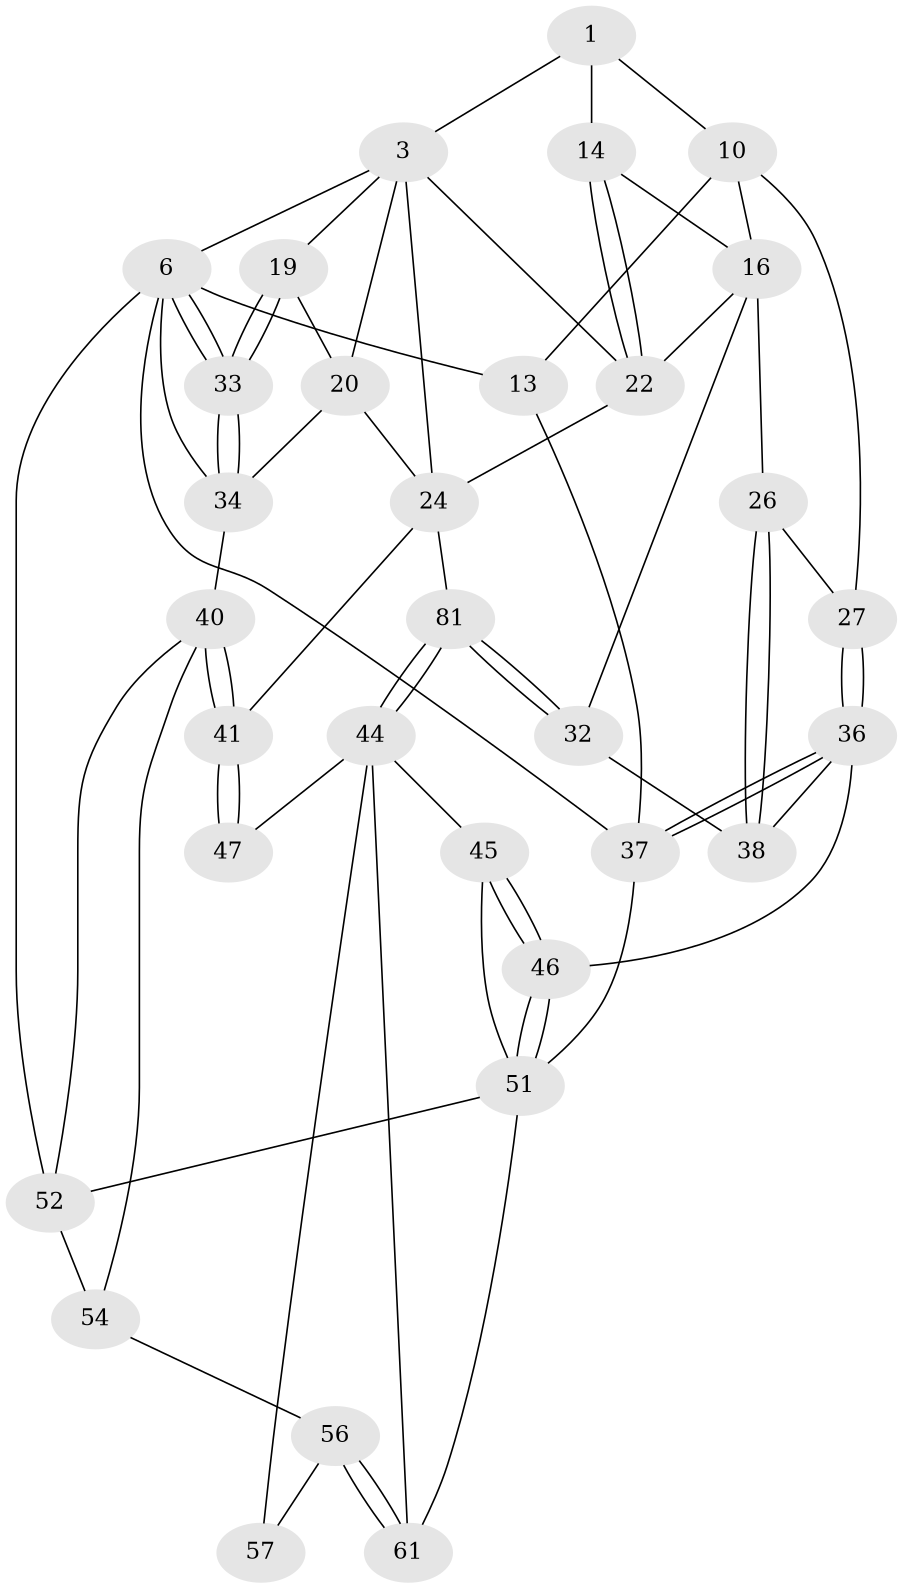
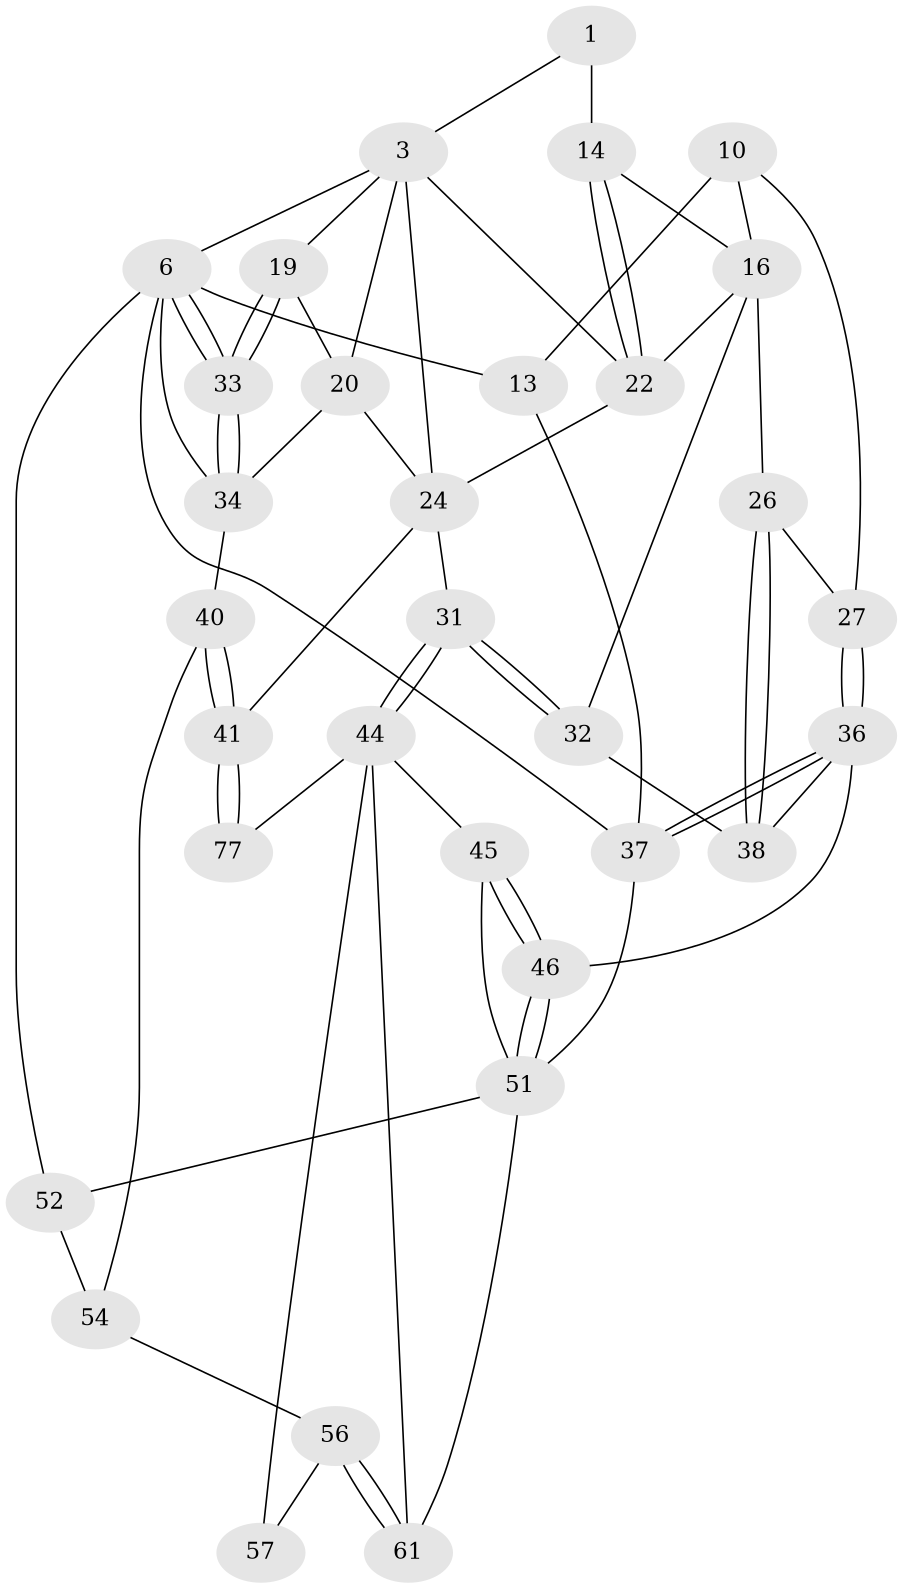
edge "1" -- "10": removed
node "81": label "81" -> "31"
node "47": label "47" -> "77"
edge "40" -- "52": removed
